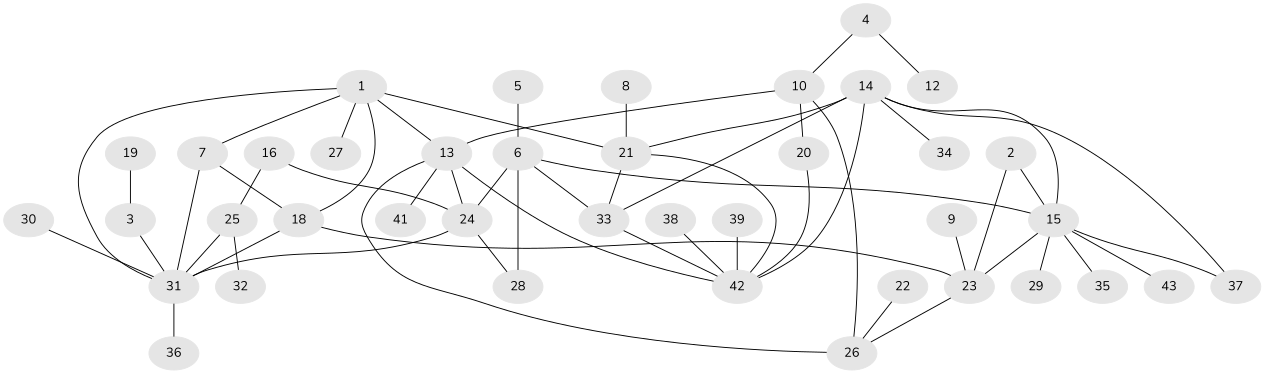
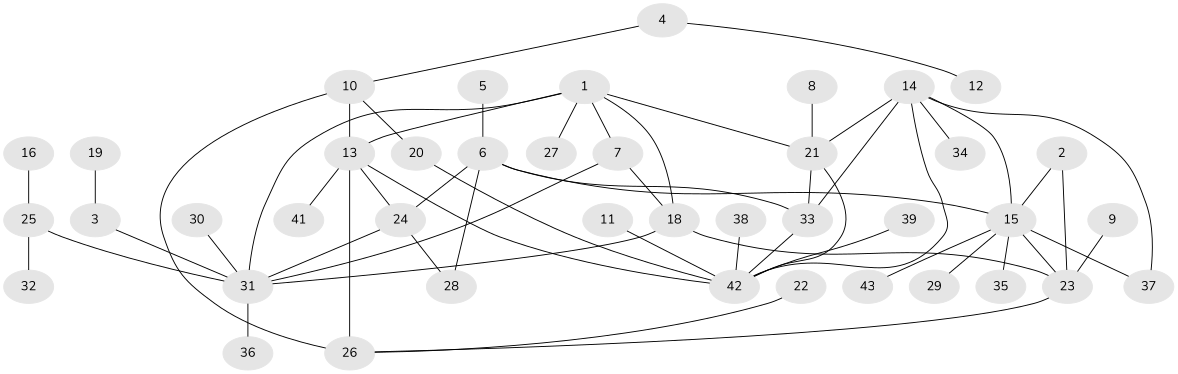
edge "16" -- "24": removed
node "11": added
